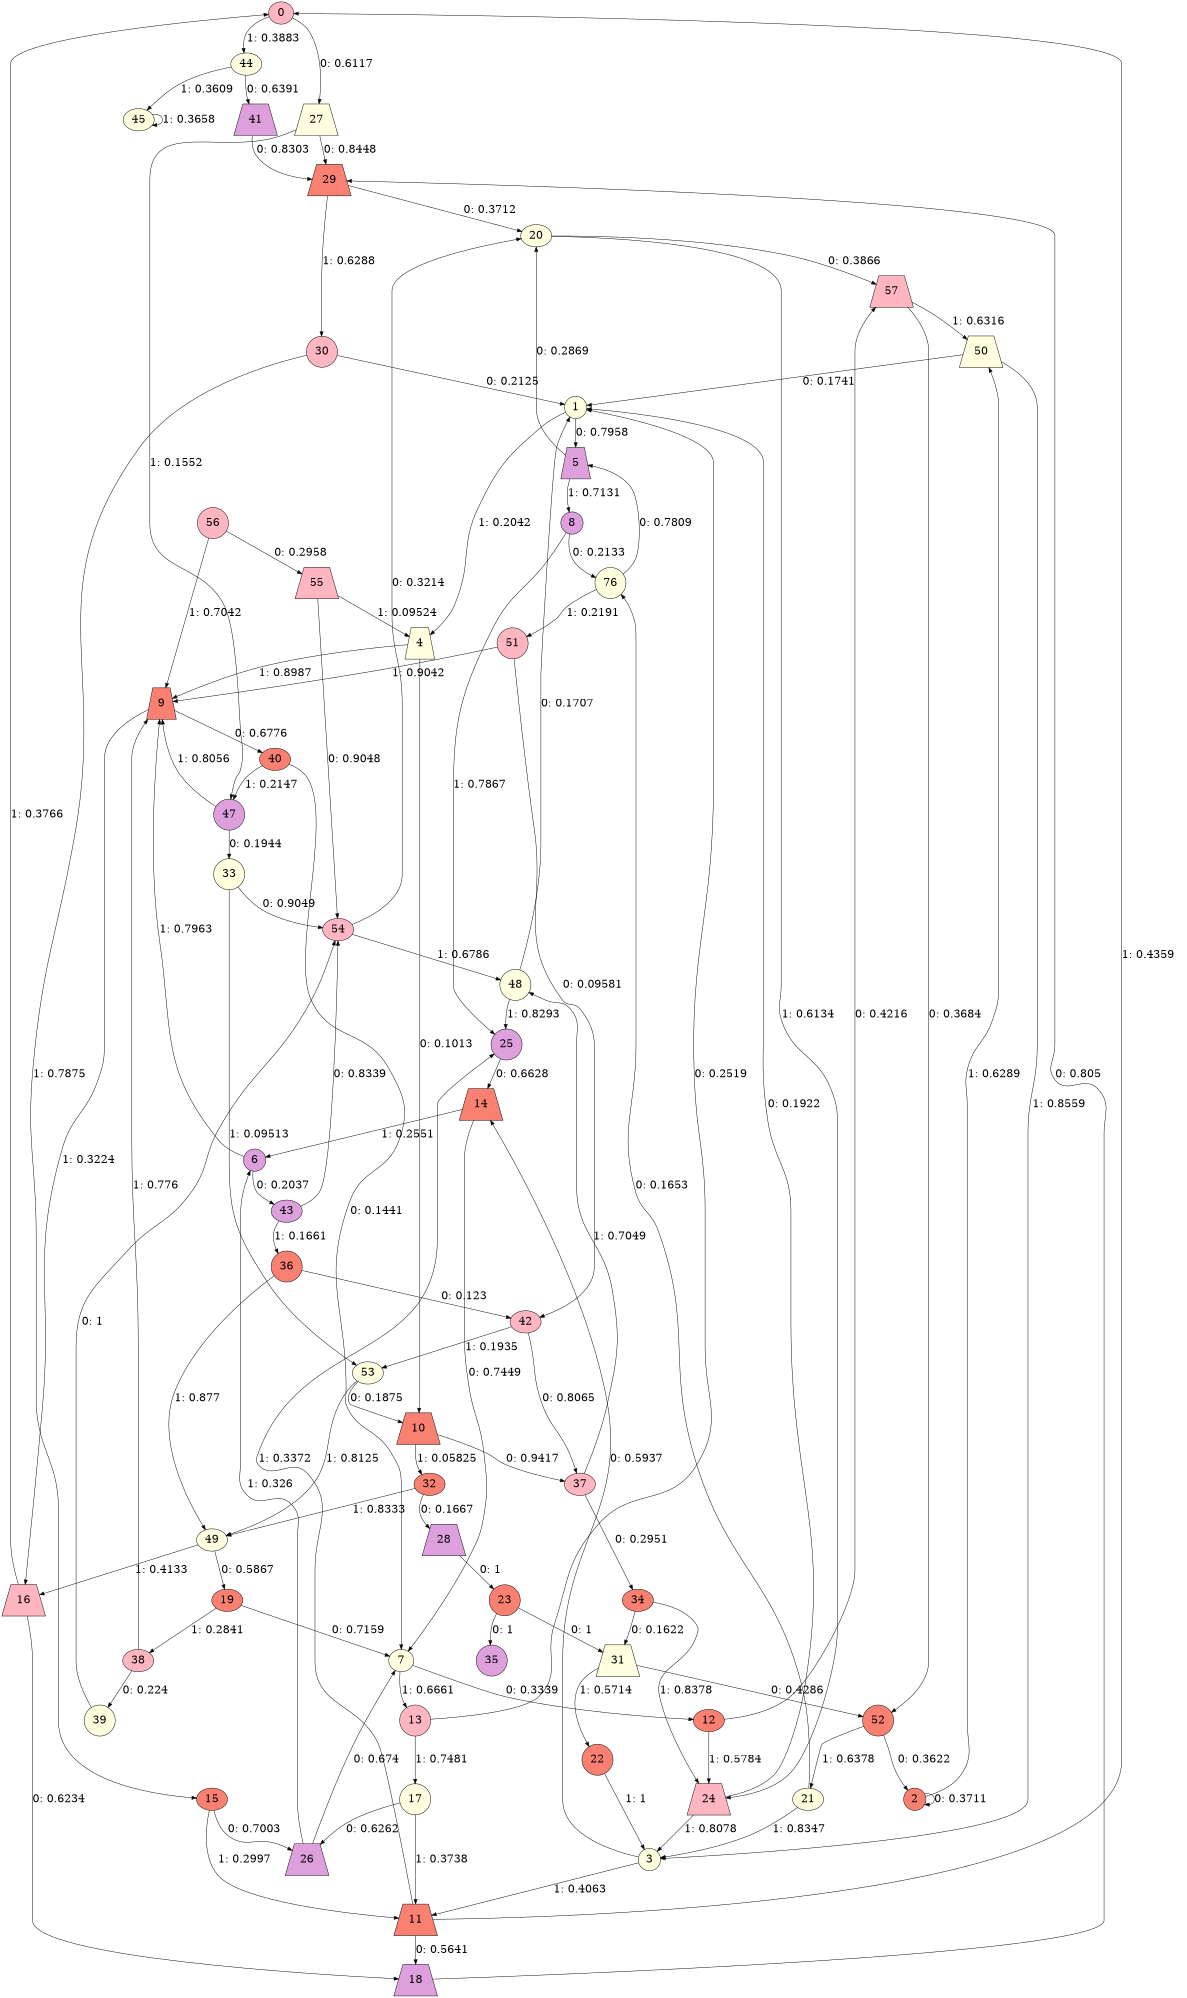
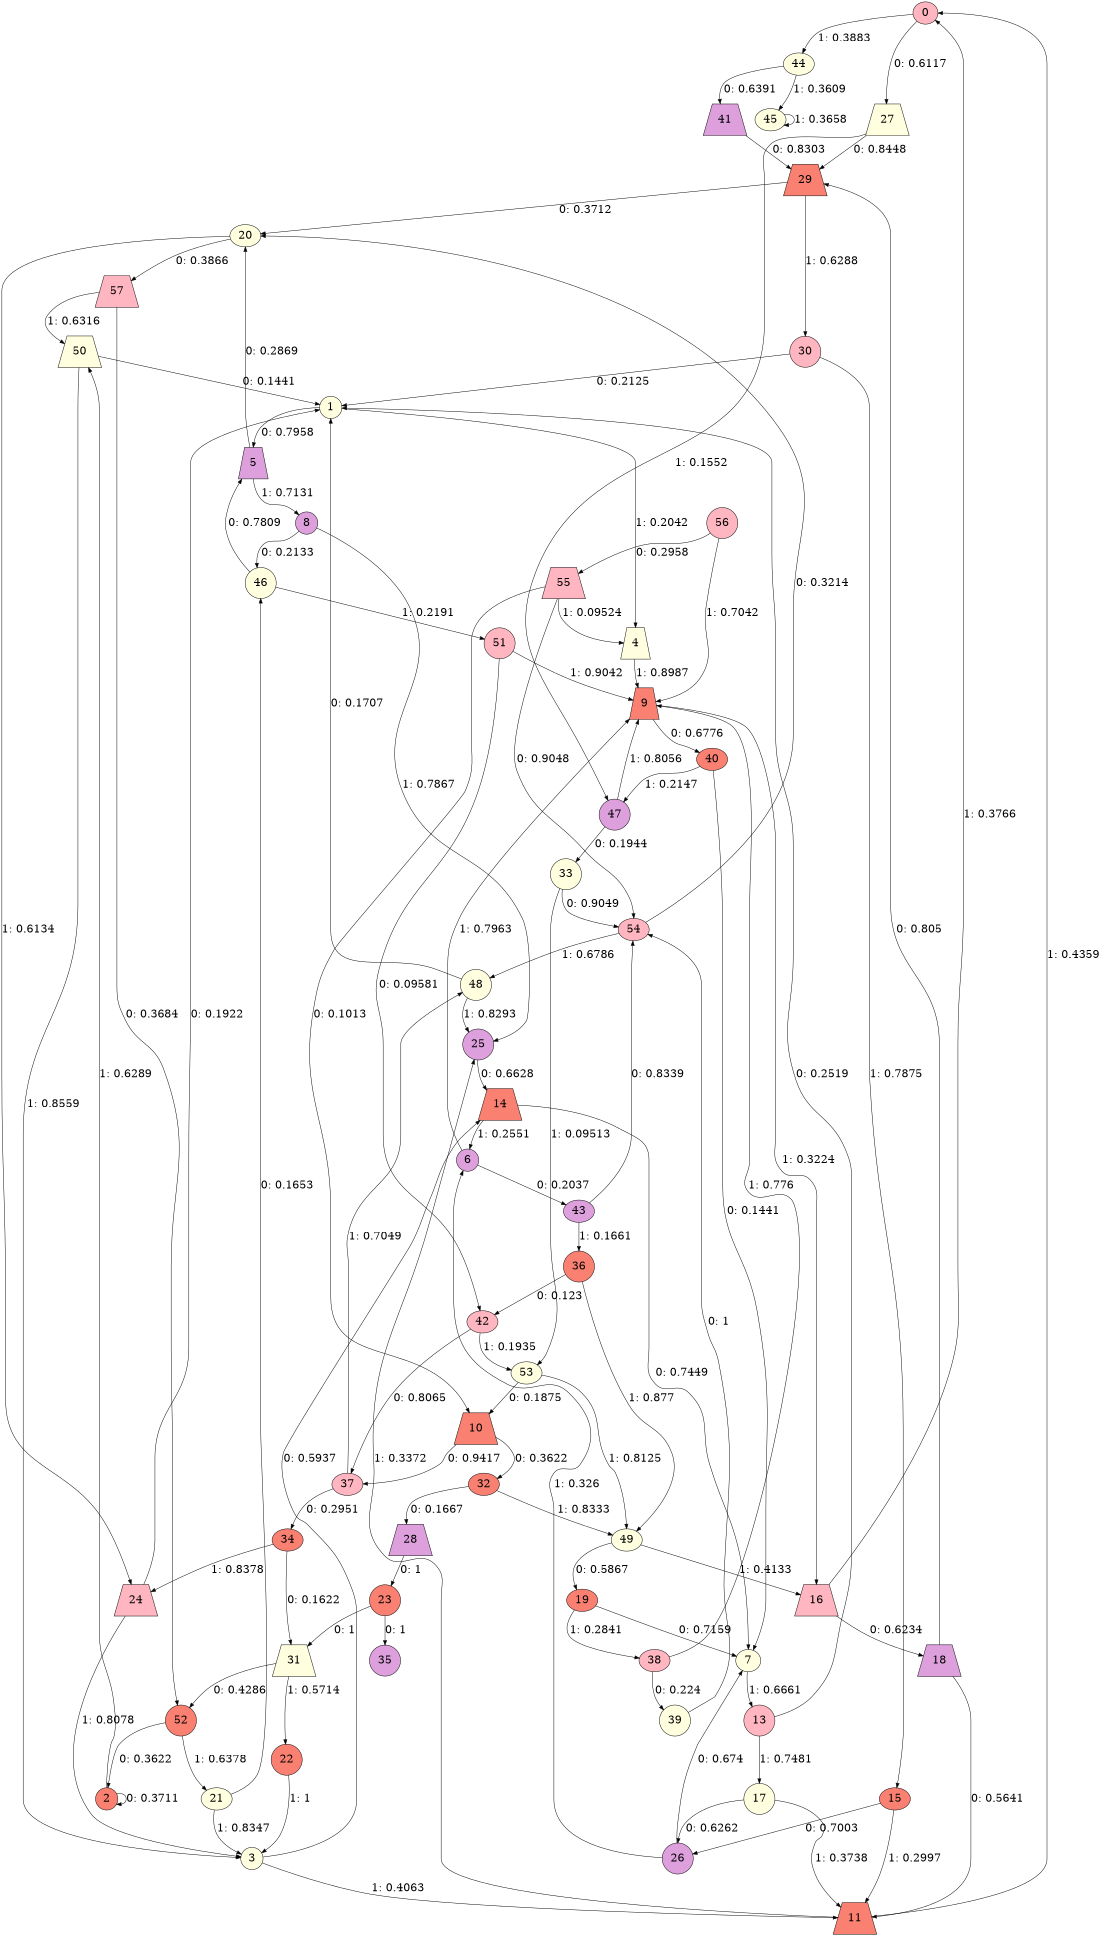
edge "50" -> "1": label "0: 0.1741   " -> "0: 0.1441   "
node "76": label "76" -> "46"
edge "4" -> "10": now "55" -> "10"
edge "10" -> "32": label "1: 0.05825  " -> "0: 0.3622   "
node "12": removed
node "26": shape trapezium -> circle
edge "11" -> "18": reversed
